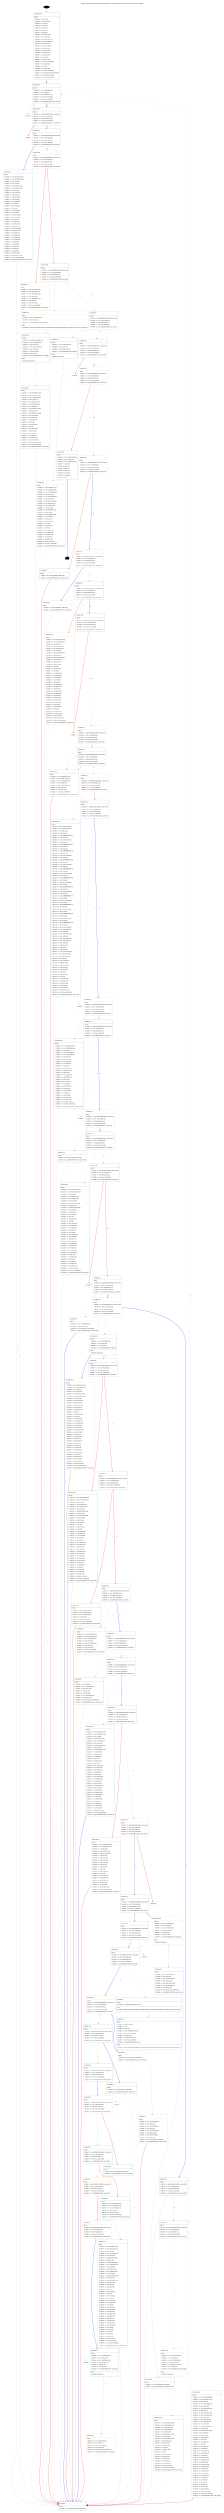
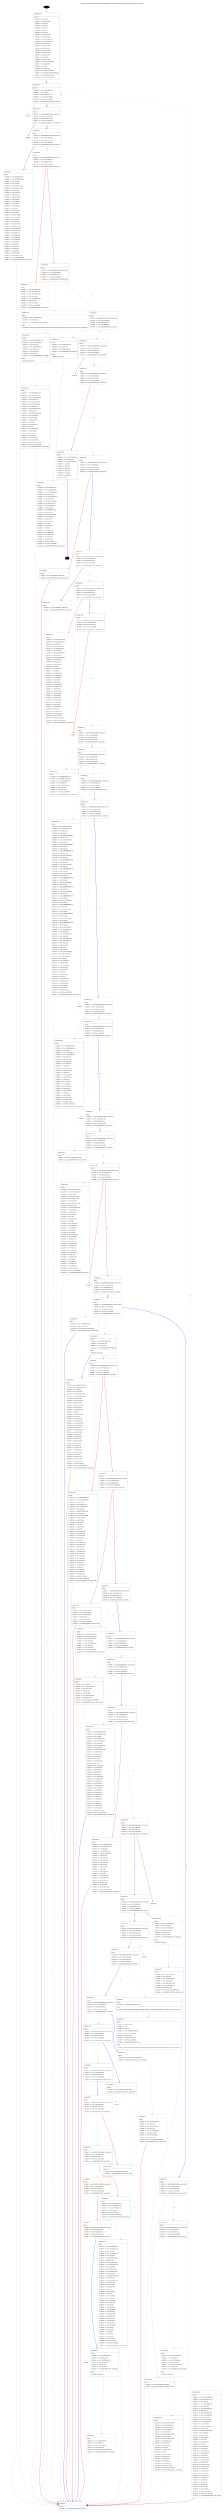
edge "0x401e6d [36]" -> "0x40275b [5]": removed, label "2"
